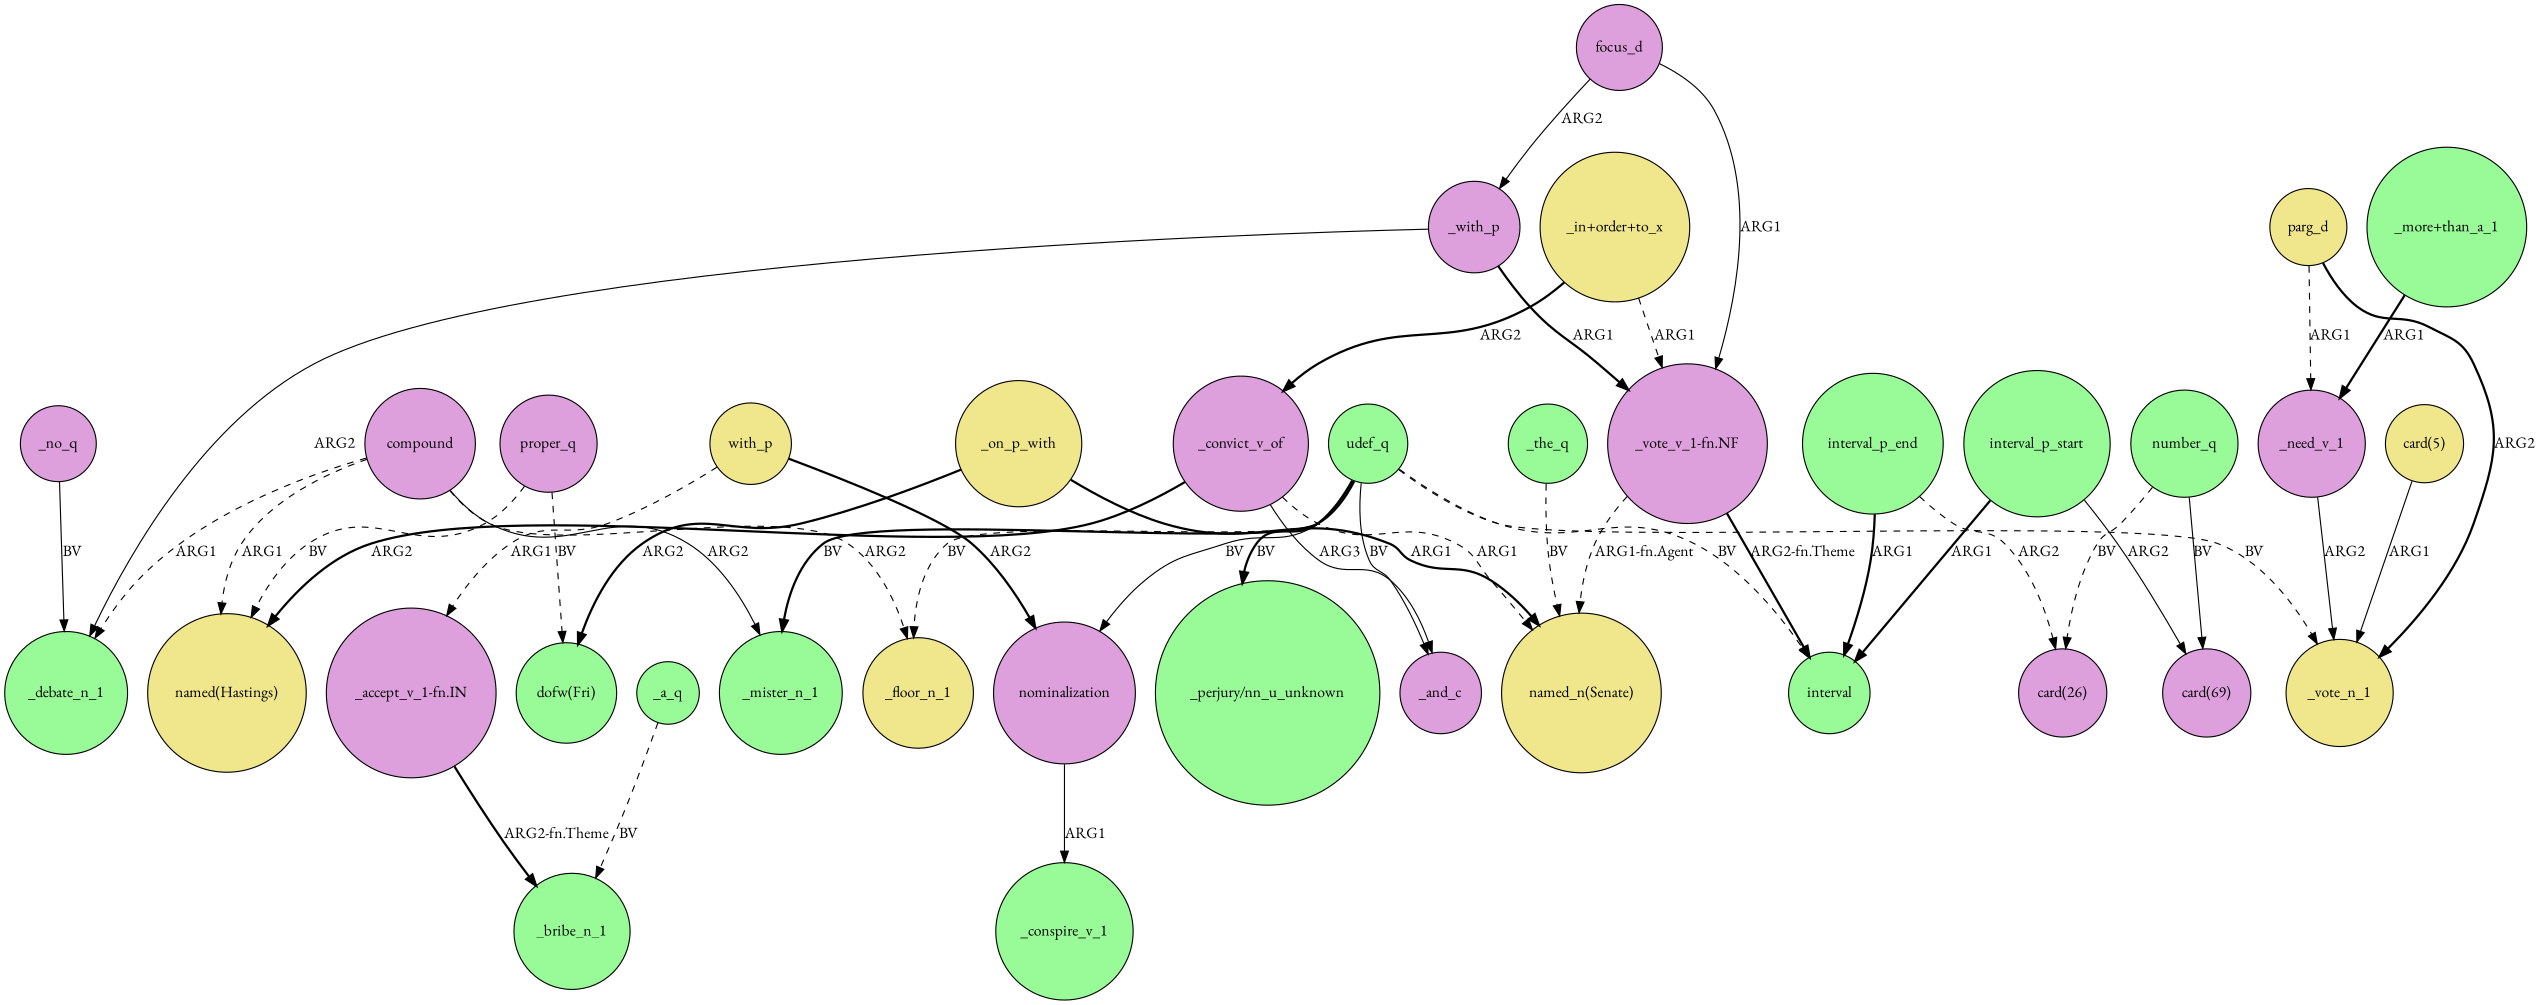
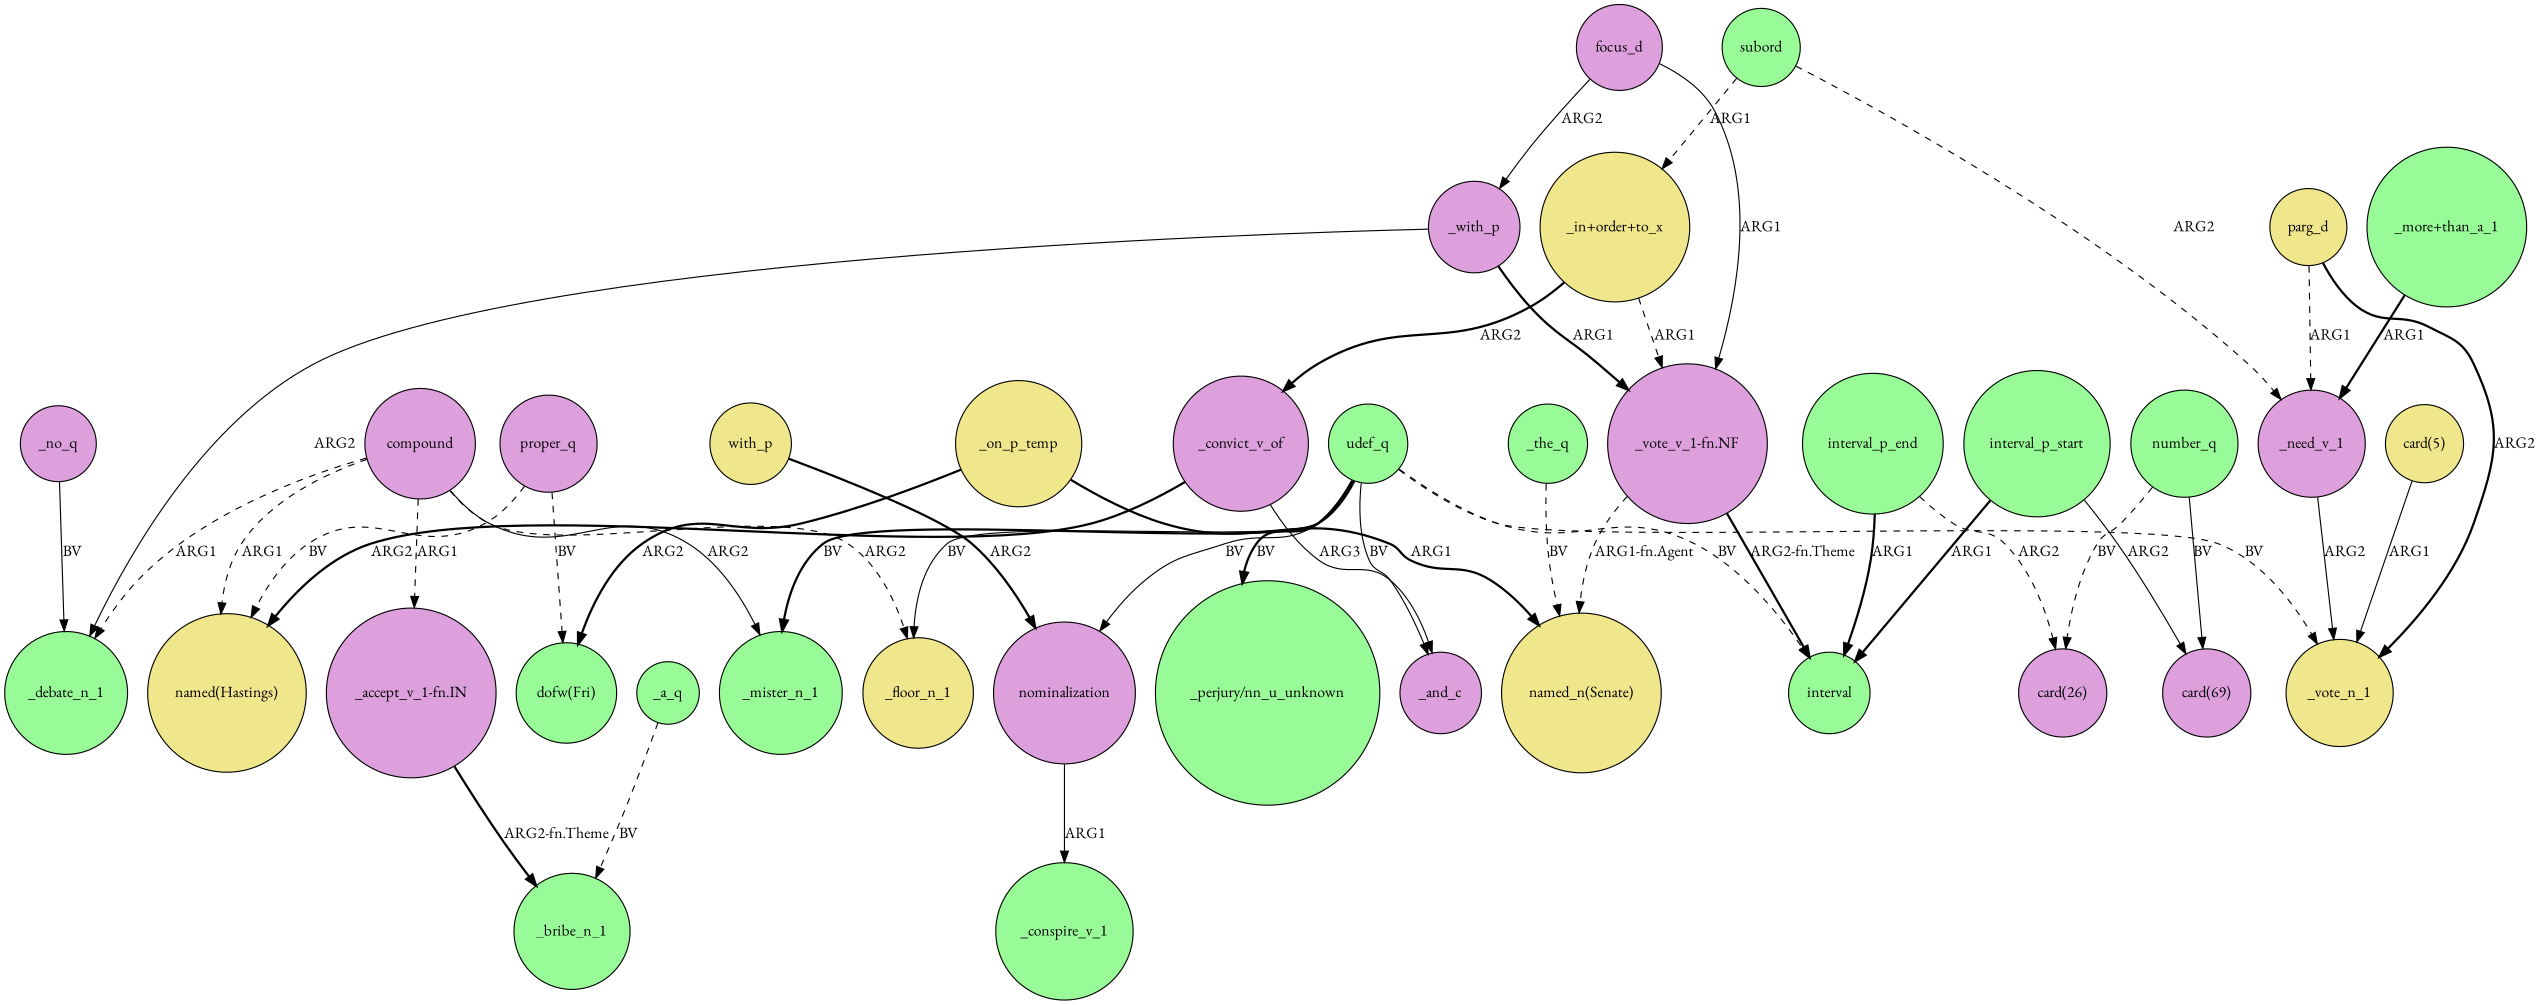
node "subord": added
node "_on_p_with": label "_on_p_with" -> "_on_p_temp"
edge "with_p" -> "_accept_v_1-fn.IN": now "compound" -> "_accept_v_1-fn.IN"
edge "udef_q" -> "_floor_n_1": style dashed -> solid
edge "_convict_v_of" -> "named_n(Senate)": removed, label "ARG1"
